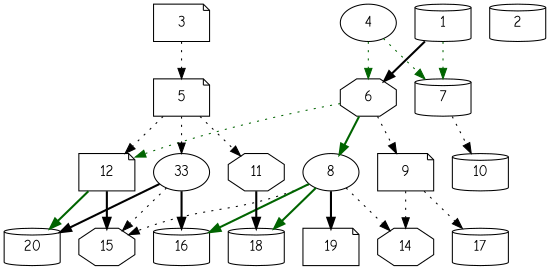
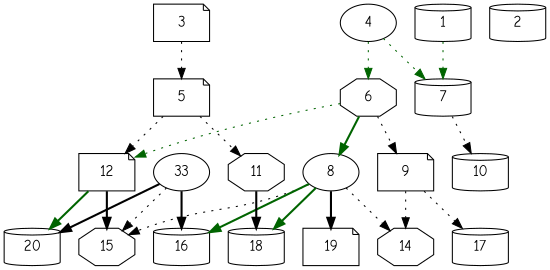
edge "1" -> "6": removed
edge "5" -> "33": removed
